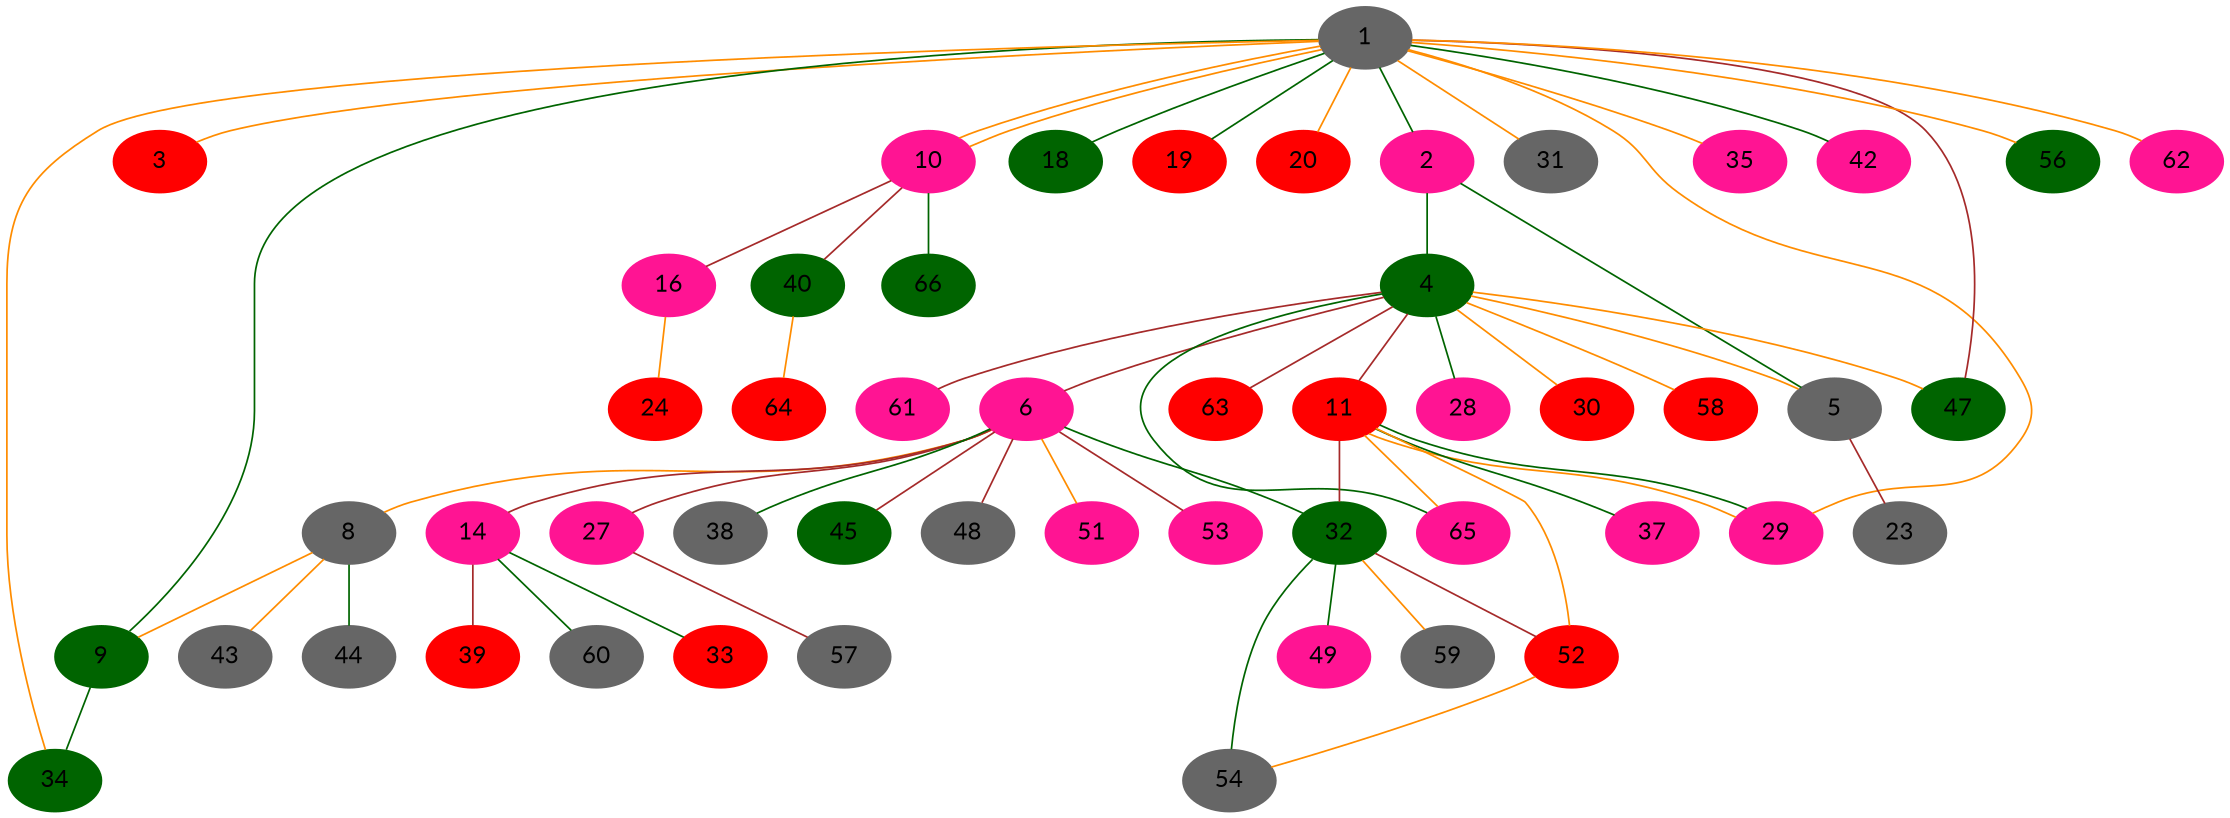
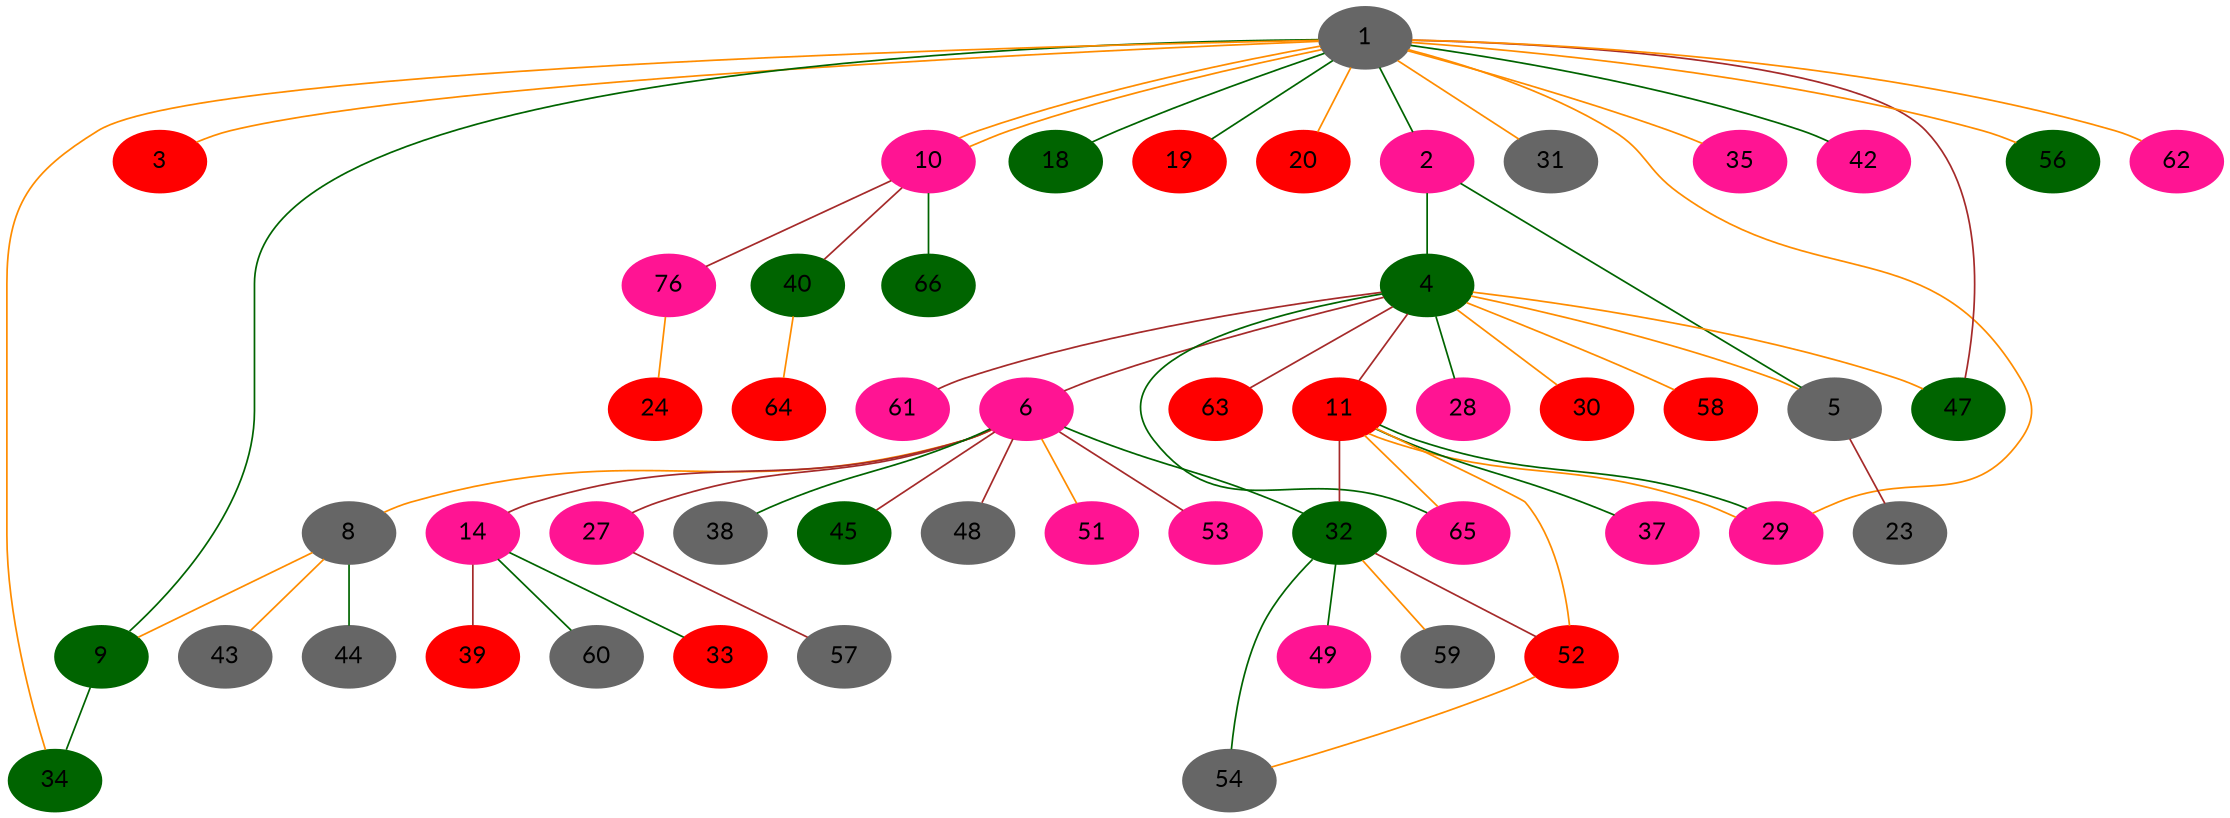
node "16": label "16" -> "76"
